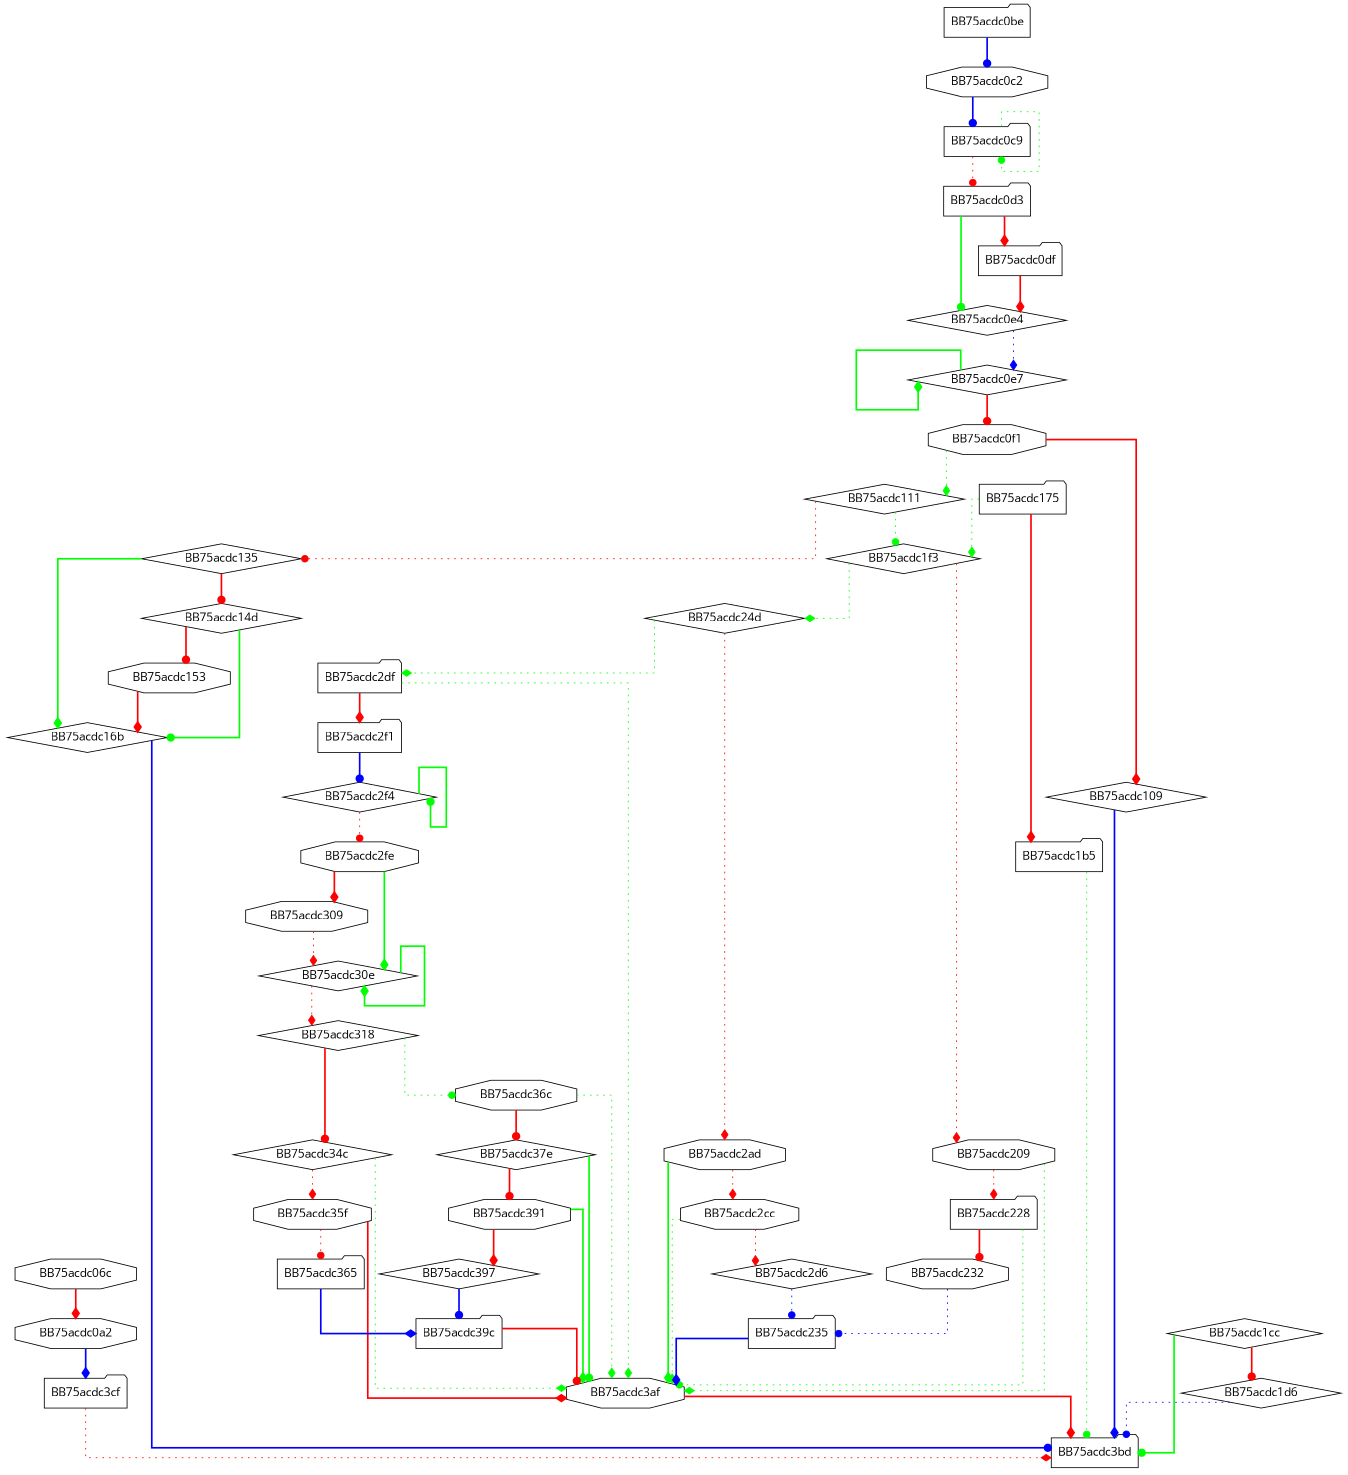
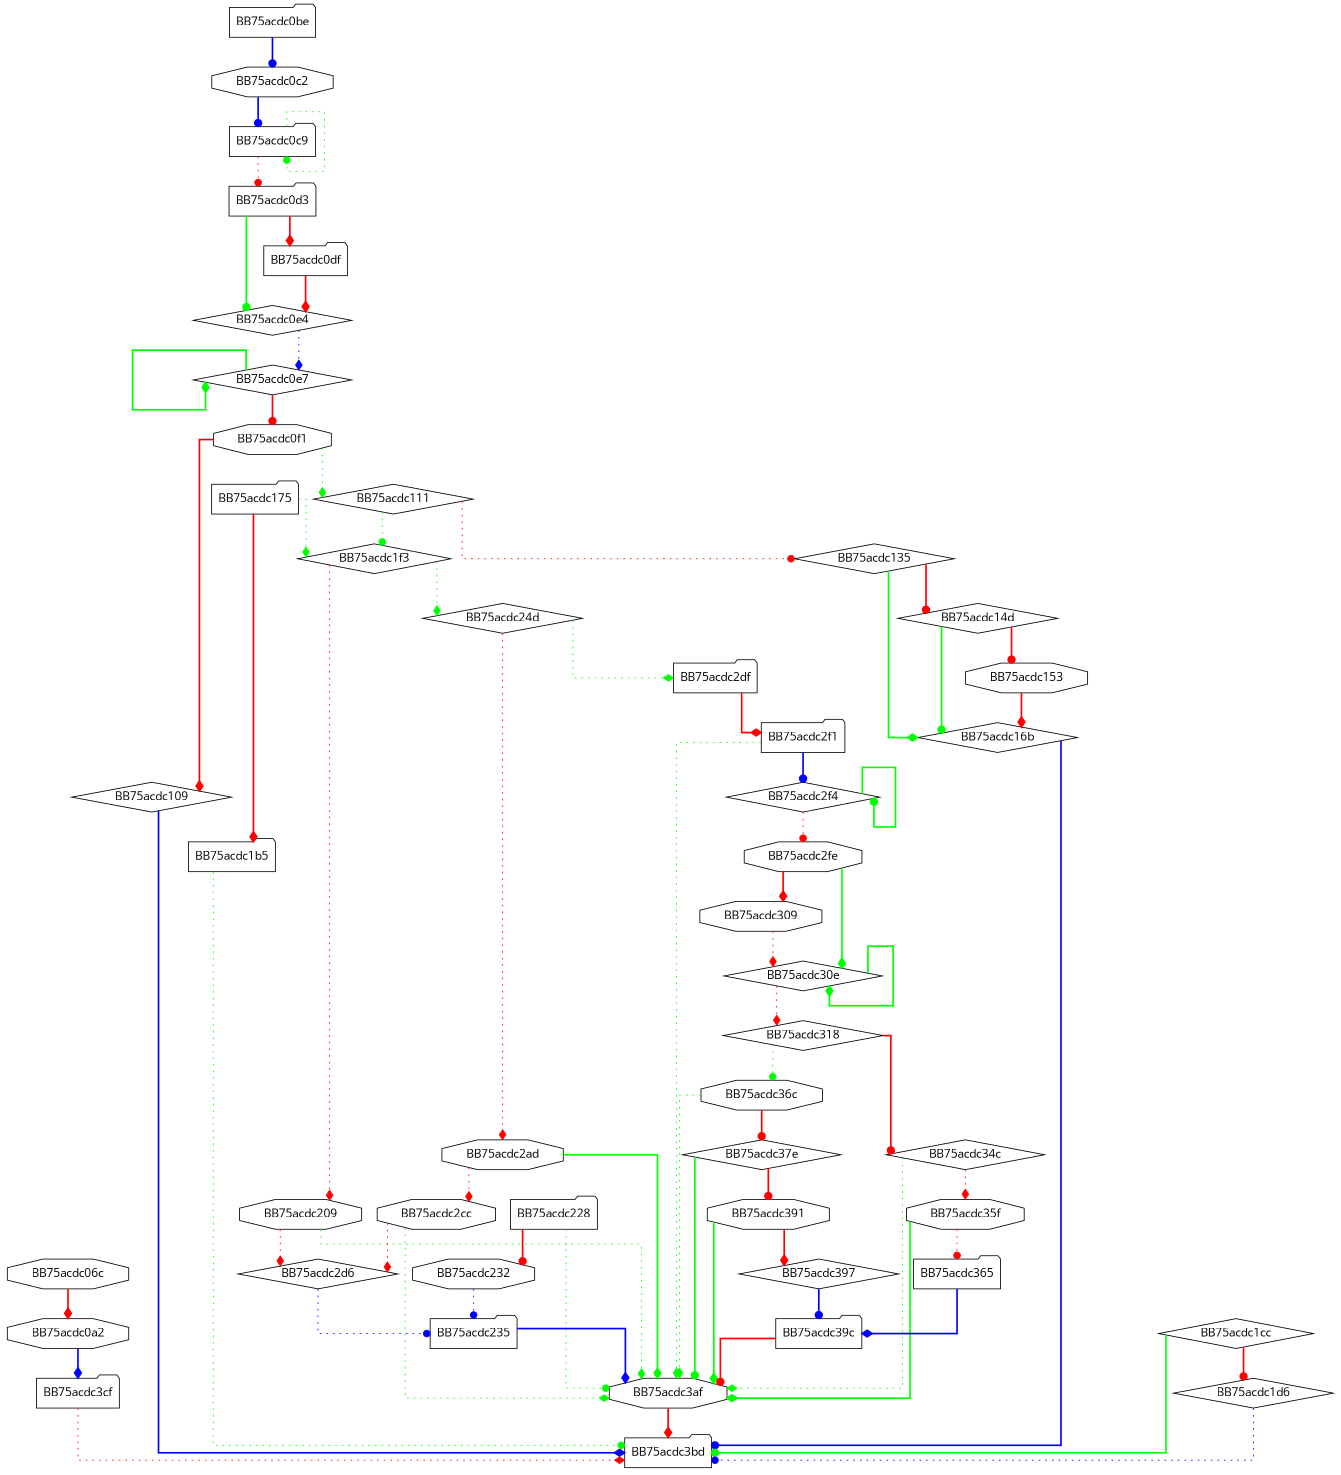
edge "BB75acdc2df" -> "BB75acdc3af": now "BB75acdc2f1" -> "BB75acdc3af"
edge "BB75acdc209" -> "BB75acdc228": now "BB75acdc209" -> "BB75acdc2d6"
edge "BB75acdc35f" -> "BB75acdc3af": color red -> green
